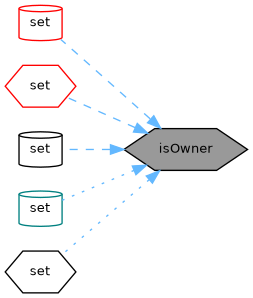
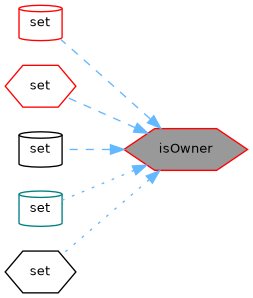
node "isOwner": color black -> red
